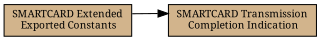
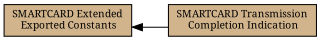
edge "SMARTCARD Extended Exported Constants" -> "SMARTCARD Transmission Completion Indication": reversed
